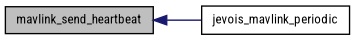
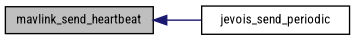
node "jevois_mavlink_periodic": label "jevois_mavlink_periodic" -> "jevois_send_periodic"
